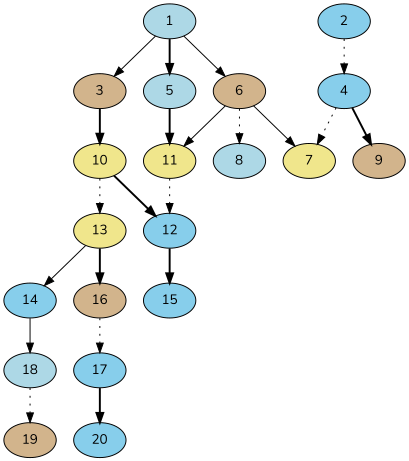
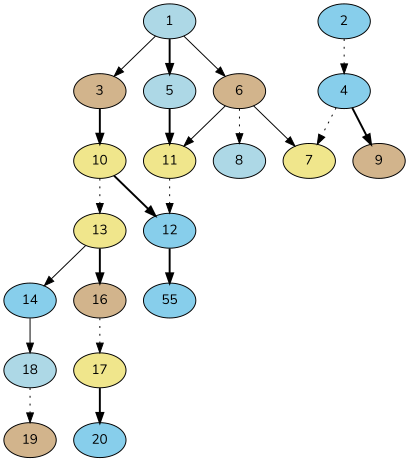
node "15": label "15" -> "55"
node "17": fillcolor skyblue -> khaki
